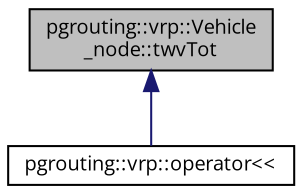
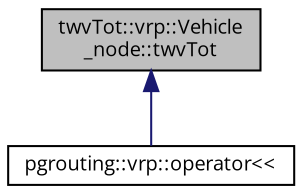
node "pgrouting::vrp::Vehicle _node::twvTot": label "pgrouting::vrp::Vehicle _node::twvTot" -> "twvTot::vrp::Vehicle _node::twvTot"
